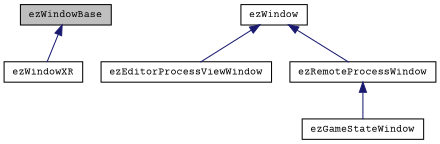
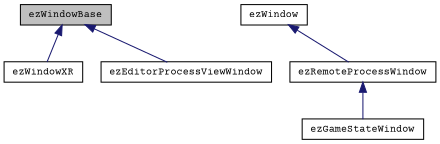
edge "ezEditorProcessViewWindow" -> "ezWindow": now "ezEditorProcessViewWindow" -> "ezWindowBase"
